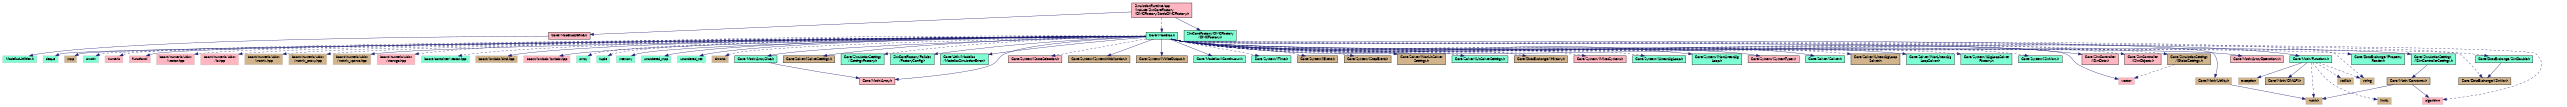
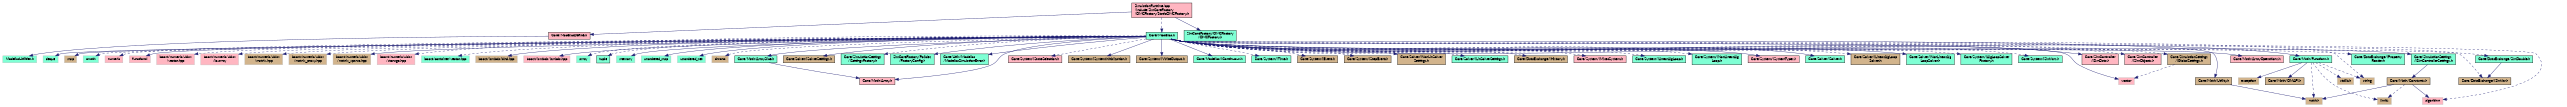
edge "Core/Modelica.h" -> "Core/System/INonLinearAlg Loop.h": style solid -> dashed
node "boost/numeric/ublas /io.hpp": label "boost/numeric/ublas /io.hpp" -> "boost/numeric/ublas /io.array"
node "tuple": color grey75 -> black
node "Core/Math/Utility.h": color grey75 -> black
edge "Core/Math/Constants.h" -> "limits": added
